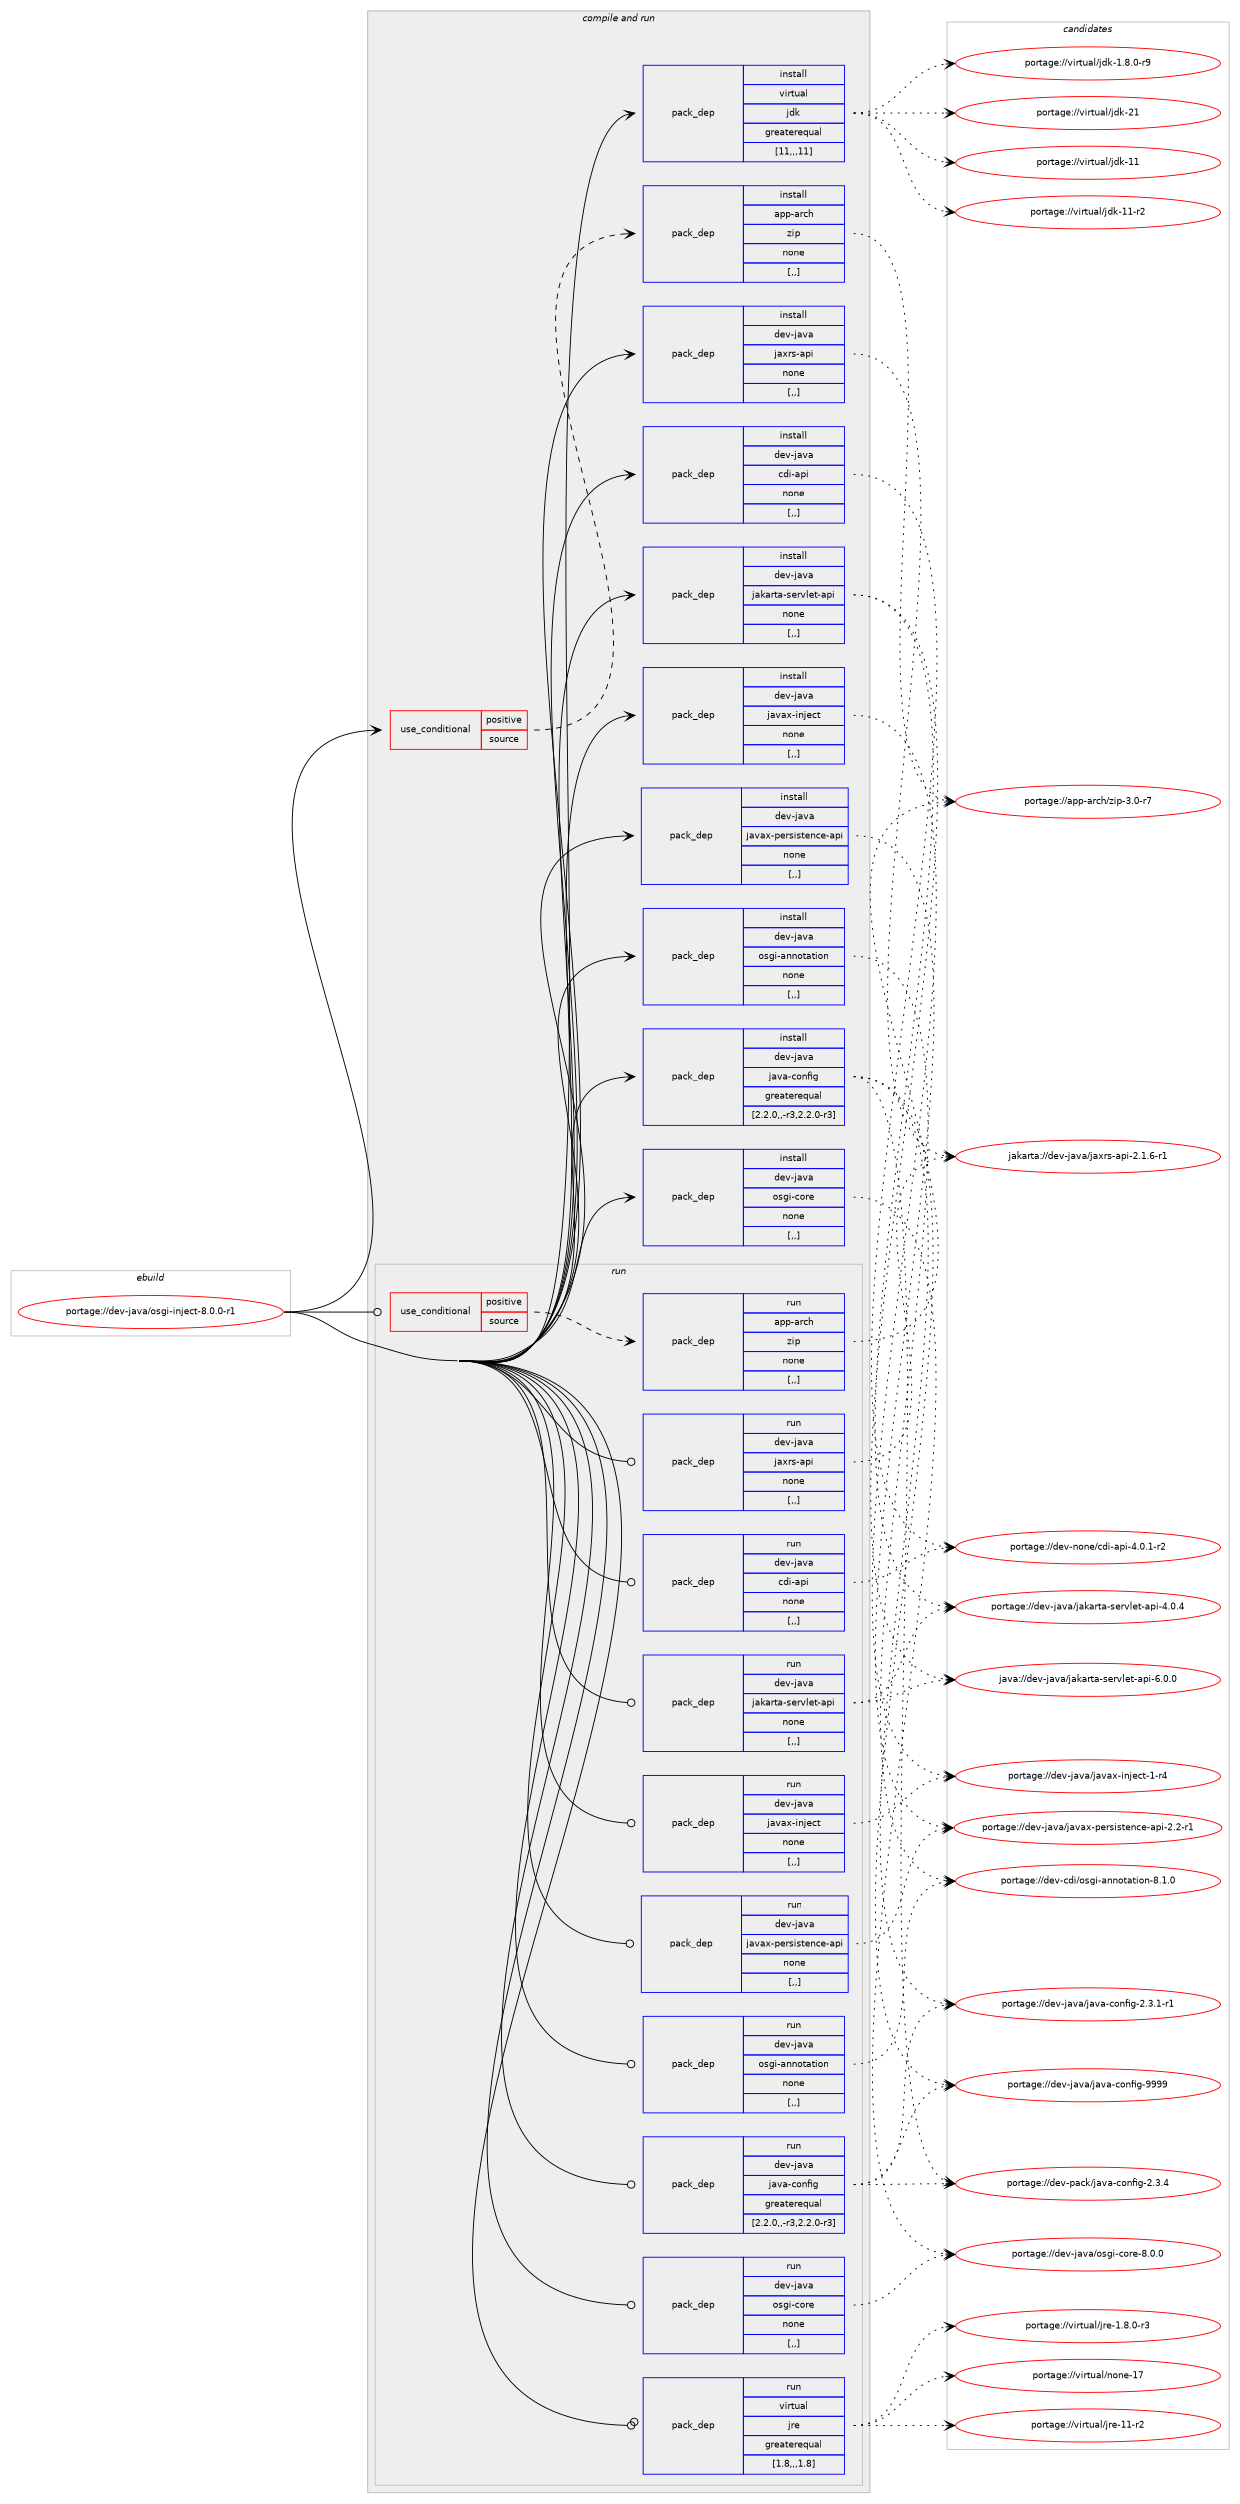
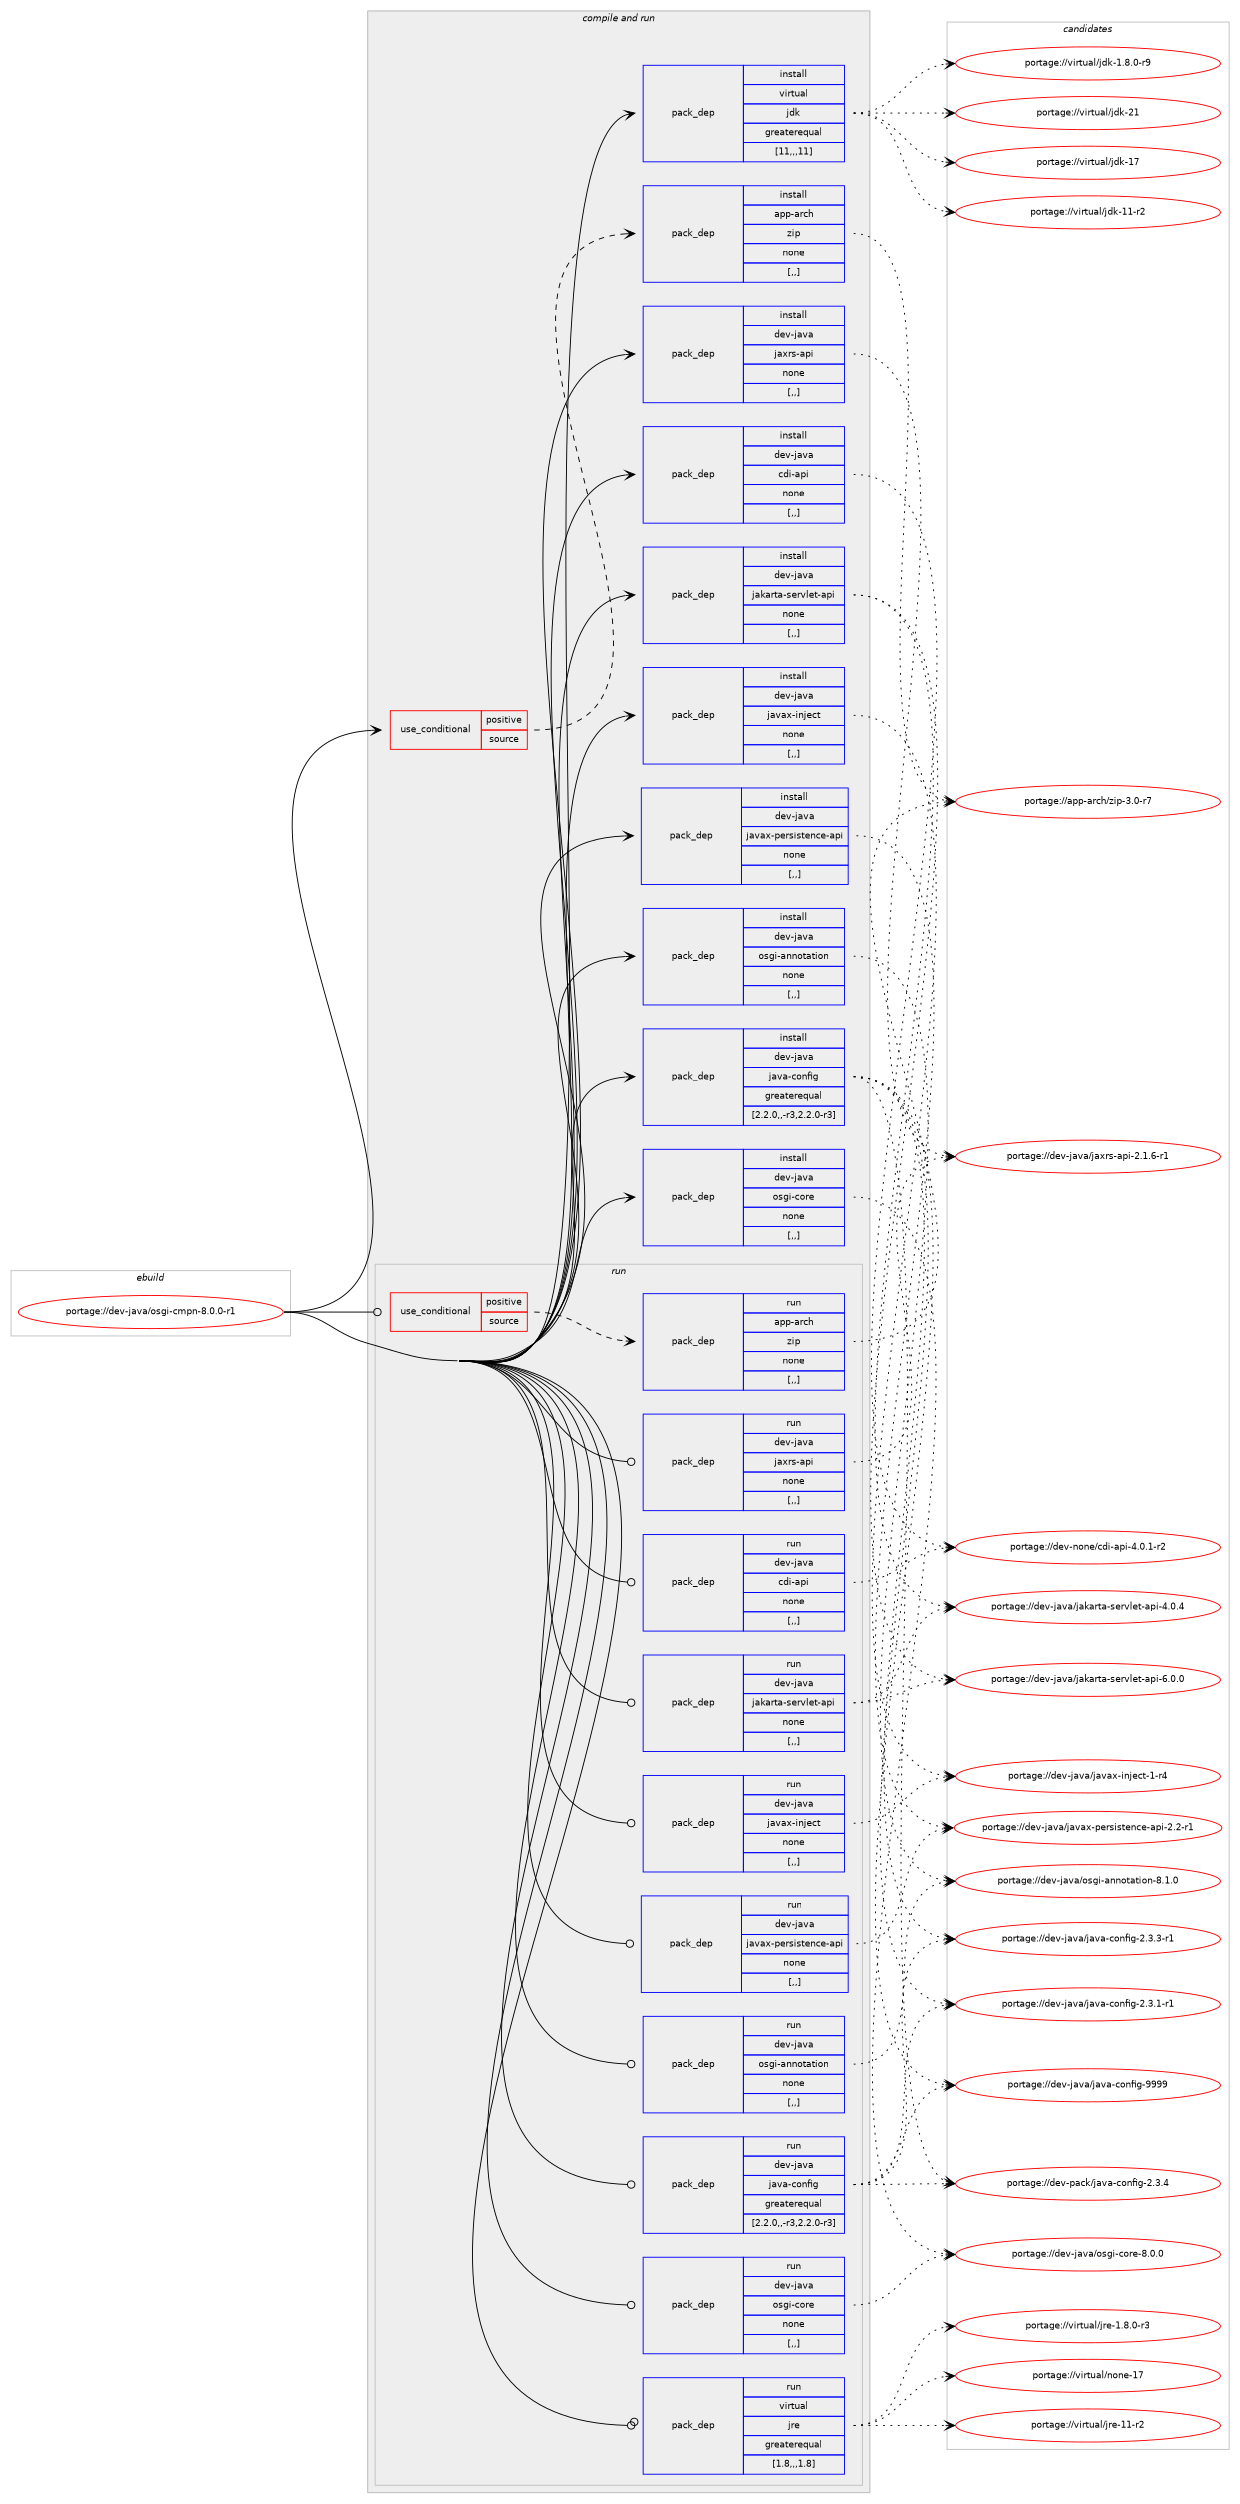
node "portage://virtual/jdk-11": label "portage://virtual/jdk-11" -> "portage://virtual/jdk-17"
node "jakarta://dev-java/jaxrs-api-2.1.6-r1": label "jakarta://dev-java/jaxrs-api-2.1.6-r1" -> "portage://dev-java/jaxrs-api-2.1.6-r1"
node "portage://dev-java/osgi-inject-8.0.0-r1": label "portage://dev-java/osgi-inject-8.0.0-r1" -> "portage://dev-java/osgi-cmpn-8.0.0-r1"
node "java://dev-java/jakarta-servlet-api-6.0.0": label "java://dev-java/jakarta-servlet-api-6.0.0" -> "portage://dev-java/jakarta-servlet-api-6.0.0"
node "portage://dev-cdi/osgi-annotation-8.1.0": label "portage://dev-cdi/osgi-annotation-8.1.0" -> "portage://dev-java/osgi-annotation-8.1.0"
node "portage://dev-java/java-config-2.3.3-r1": added
